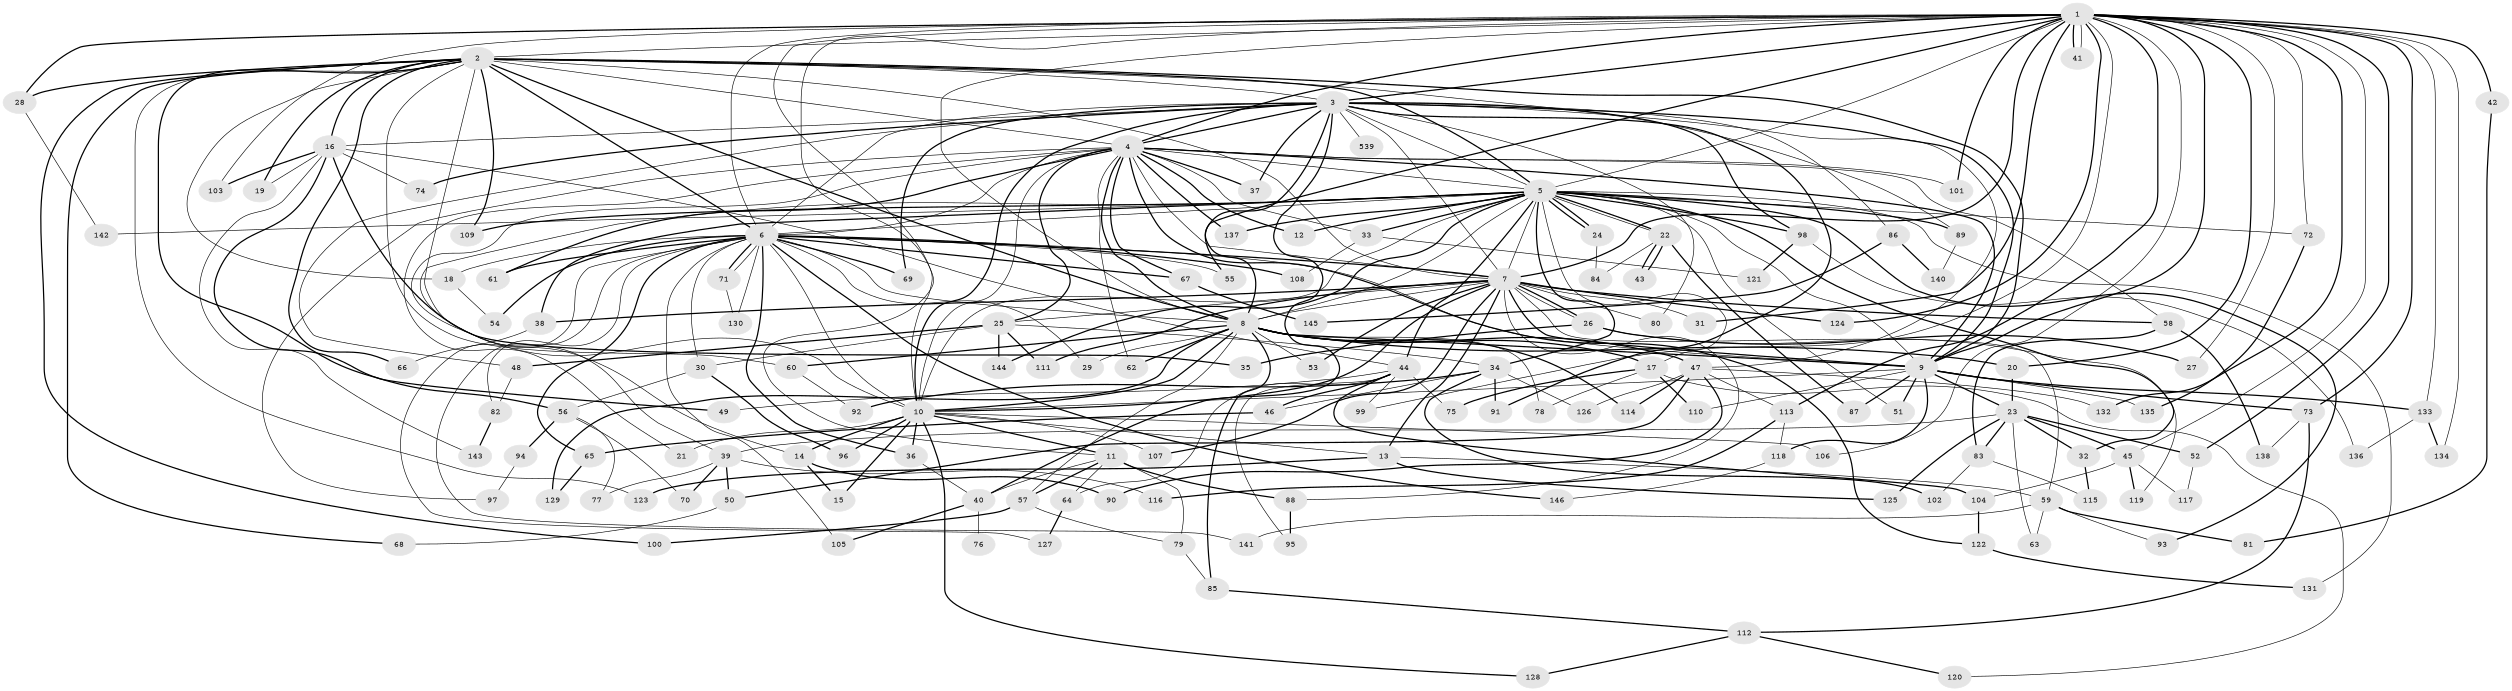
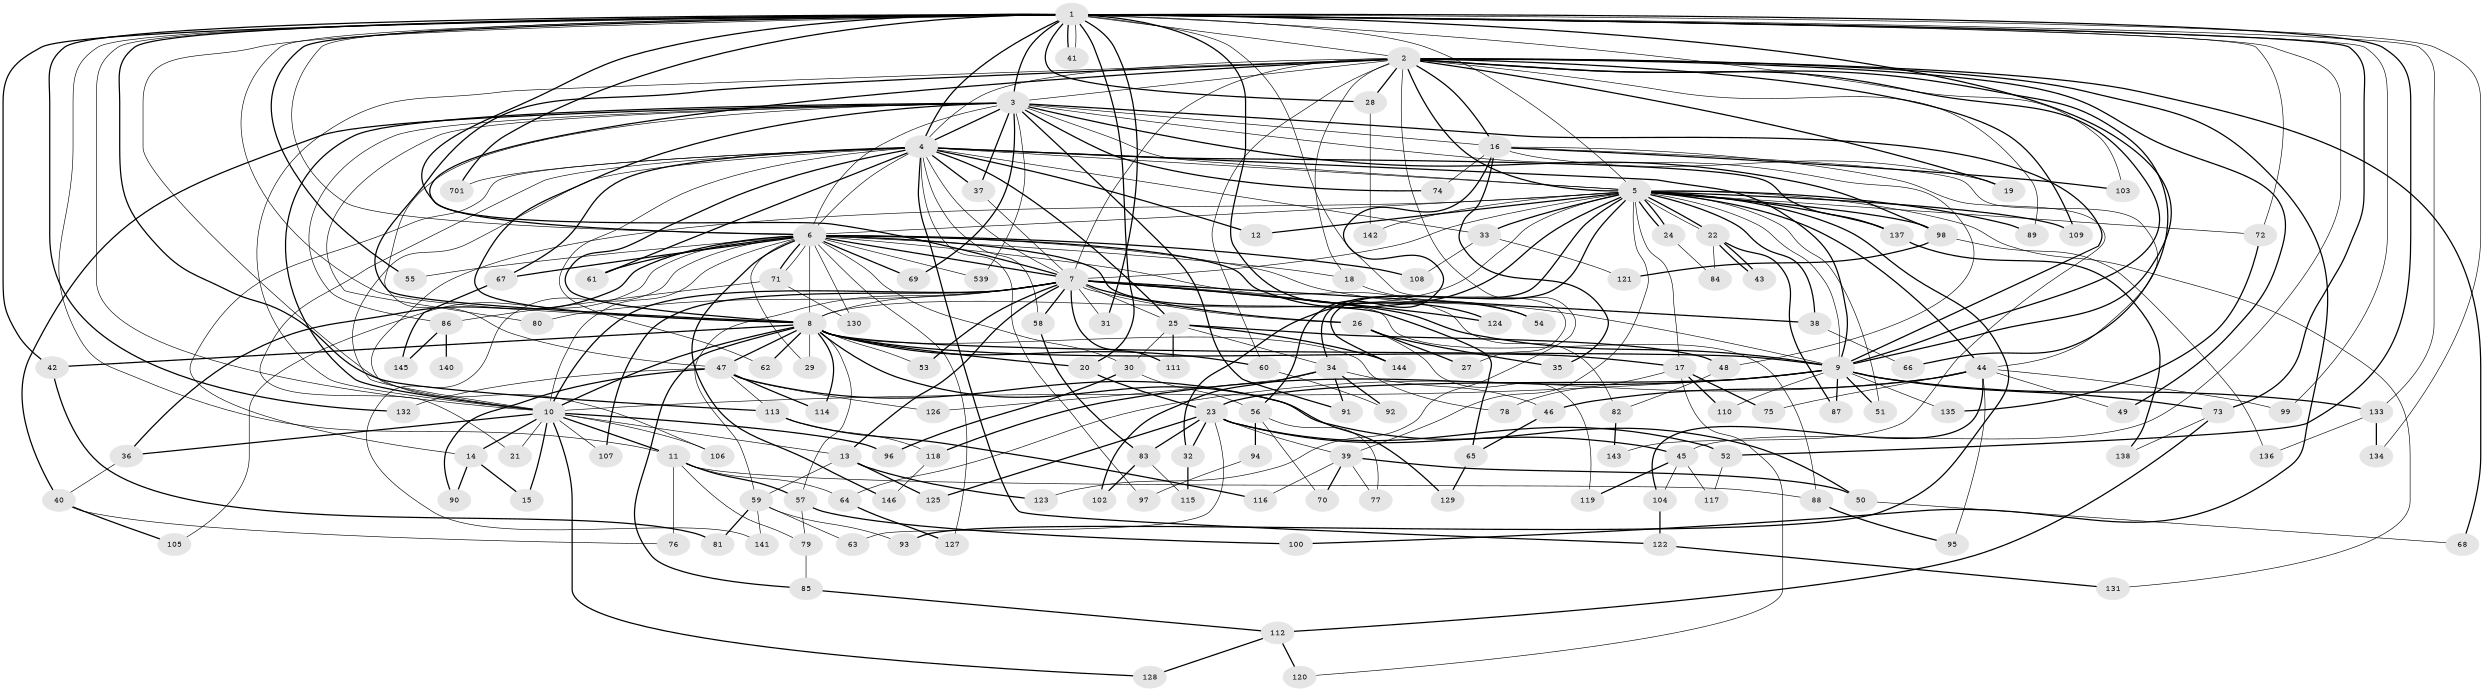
edge "3" -- "7": now "37" -- "7"
node "101": label "101" -> "701"
edge "6" -- "539": added
edge "89" -- "140": removed
edge "71" -- "86": added
edge "8" -- "42": added
edge "58" -- "138": now "137" -- "138"
edge "83" -- "102": style solid -> bold
edge "11" -- "40": now "11" -- "76"
edge "11" -- "88": style bold -> solid
